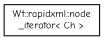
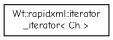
node "Wt::rapidxml::node _iterator< Ch >": label "Wt::rapidxml::node _iterator< Ch >" -> "Wt::rapidxml::iterator _iterator< Ch >"
